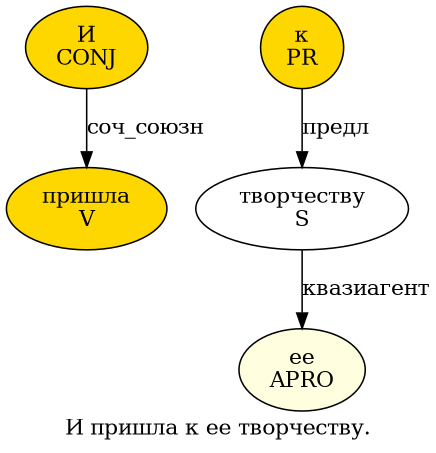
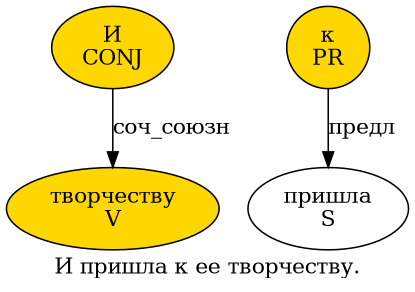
node "пришла V": label "пришла V" -> "творчеству V"
node "творчеству S": label "творчеству S" -> "пришла S"
node "ее APRO": removed
